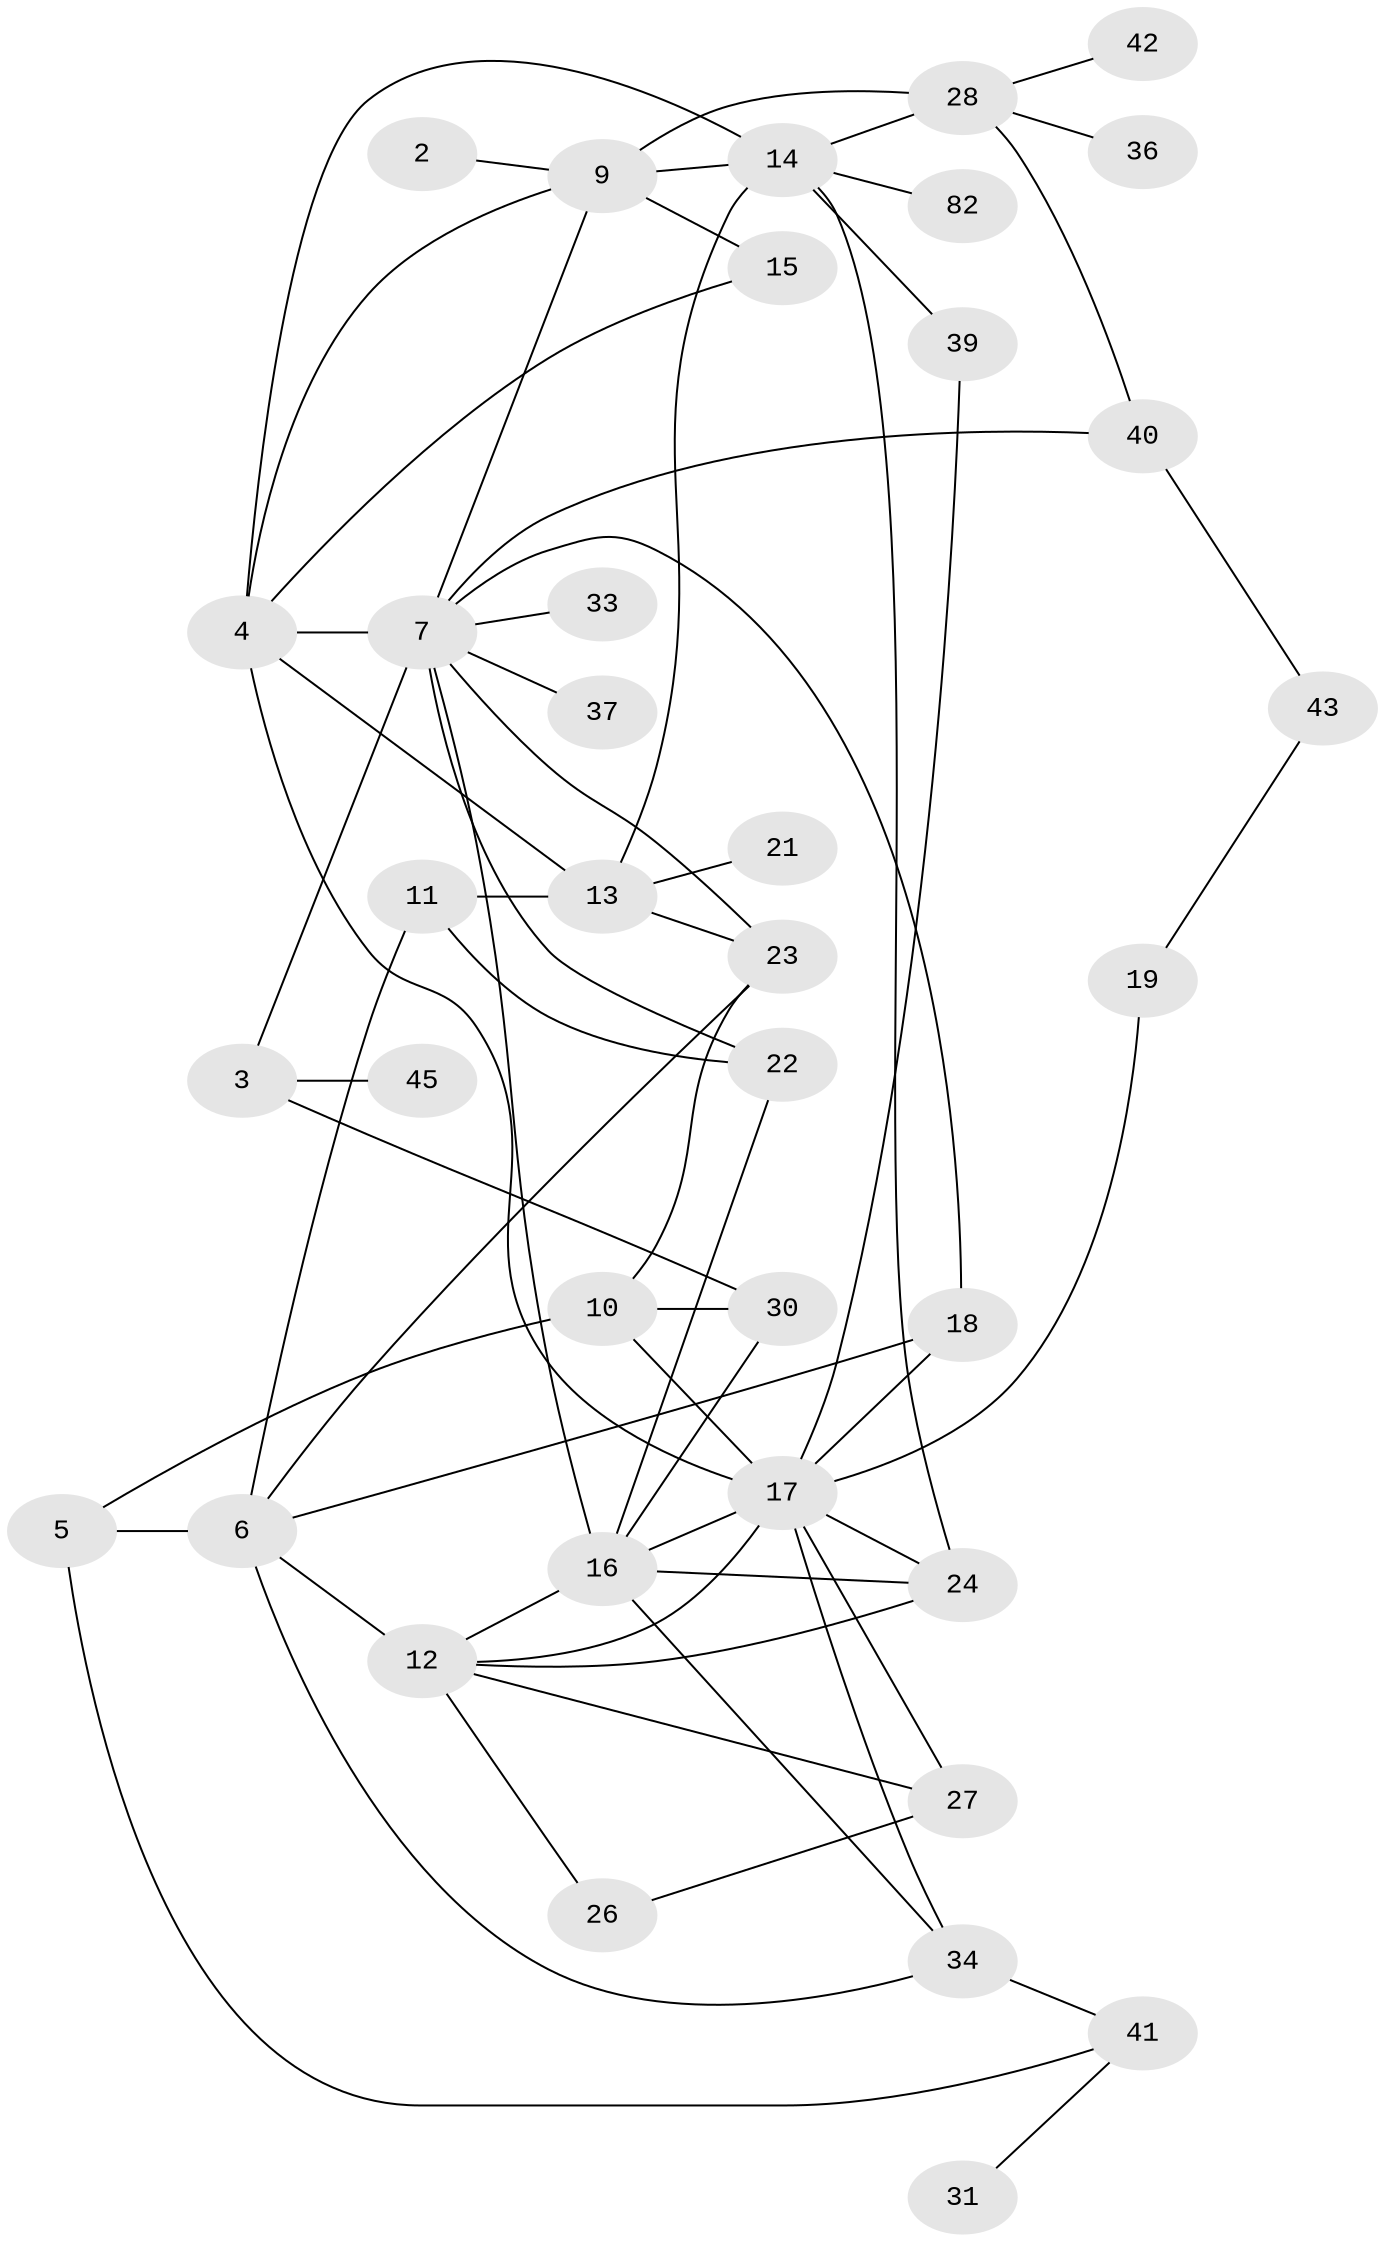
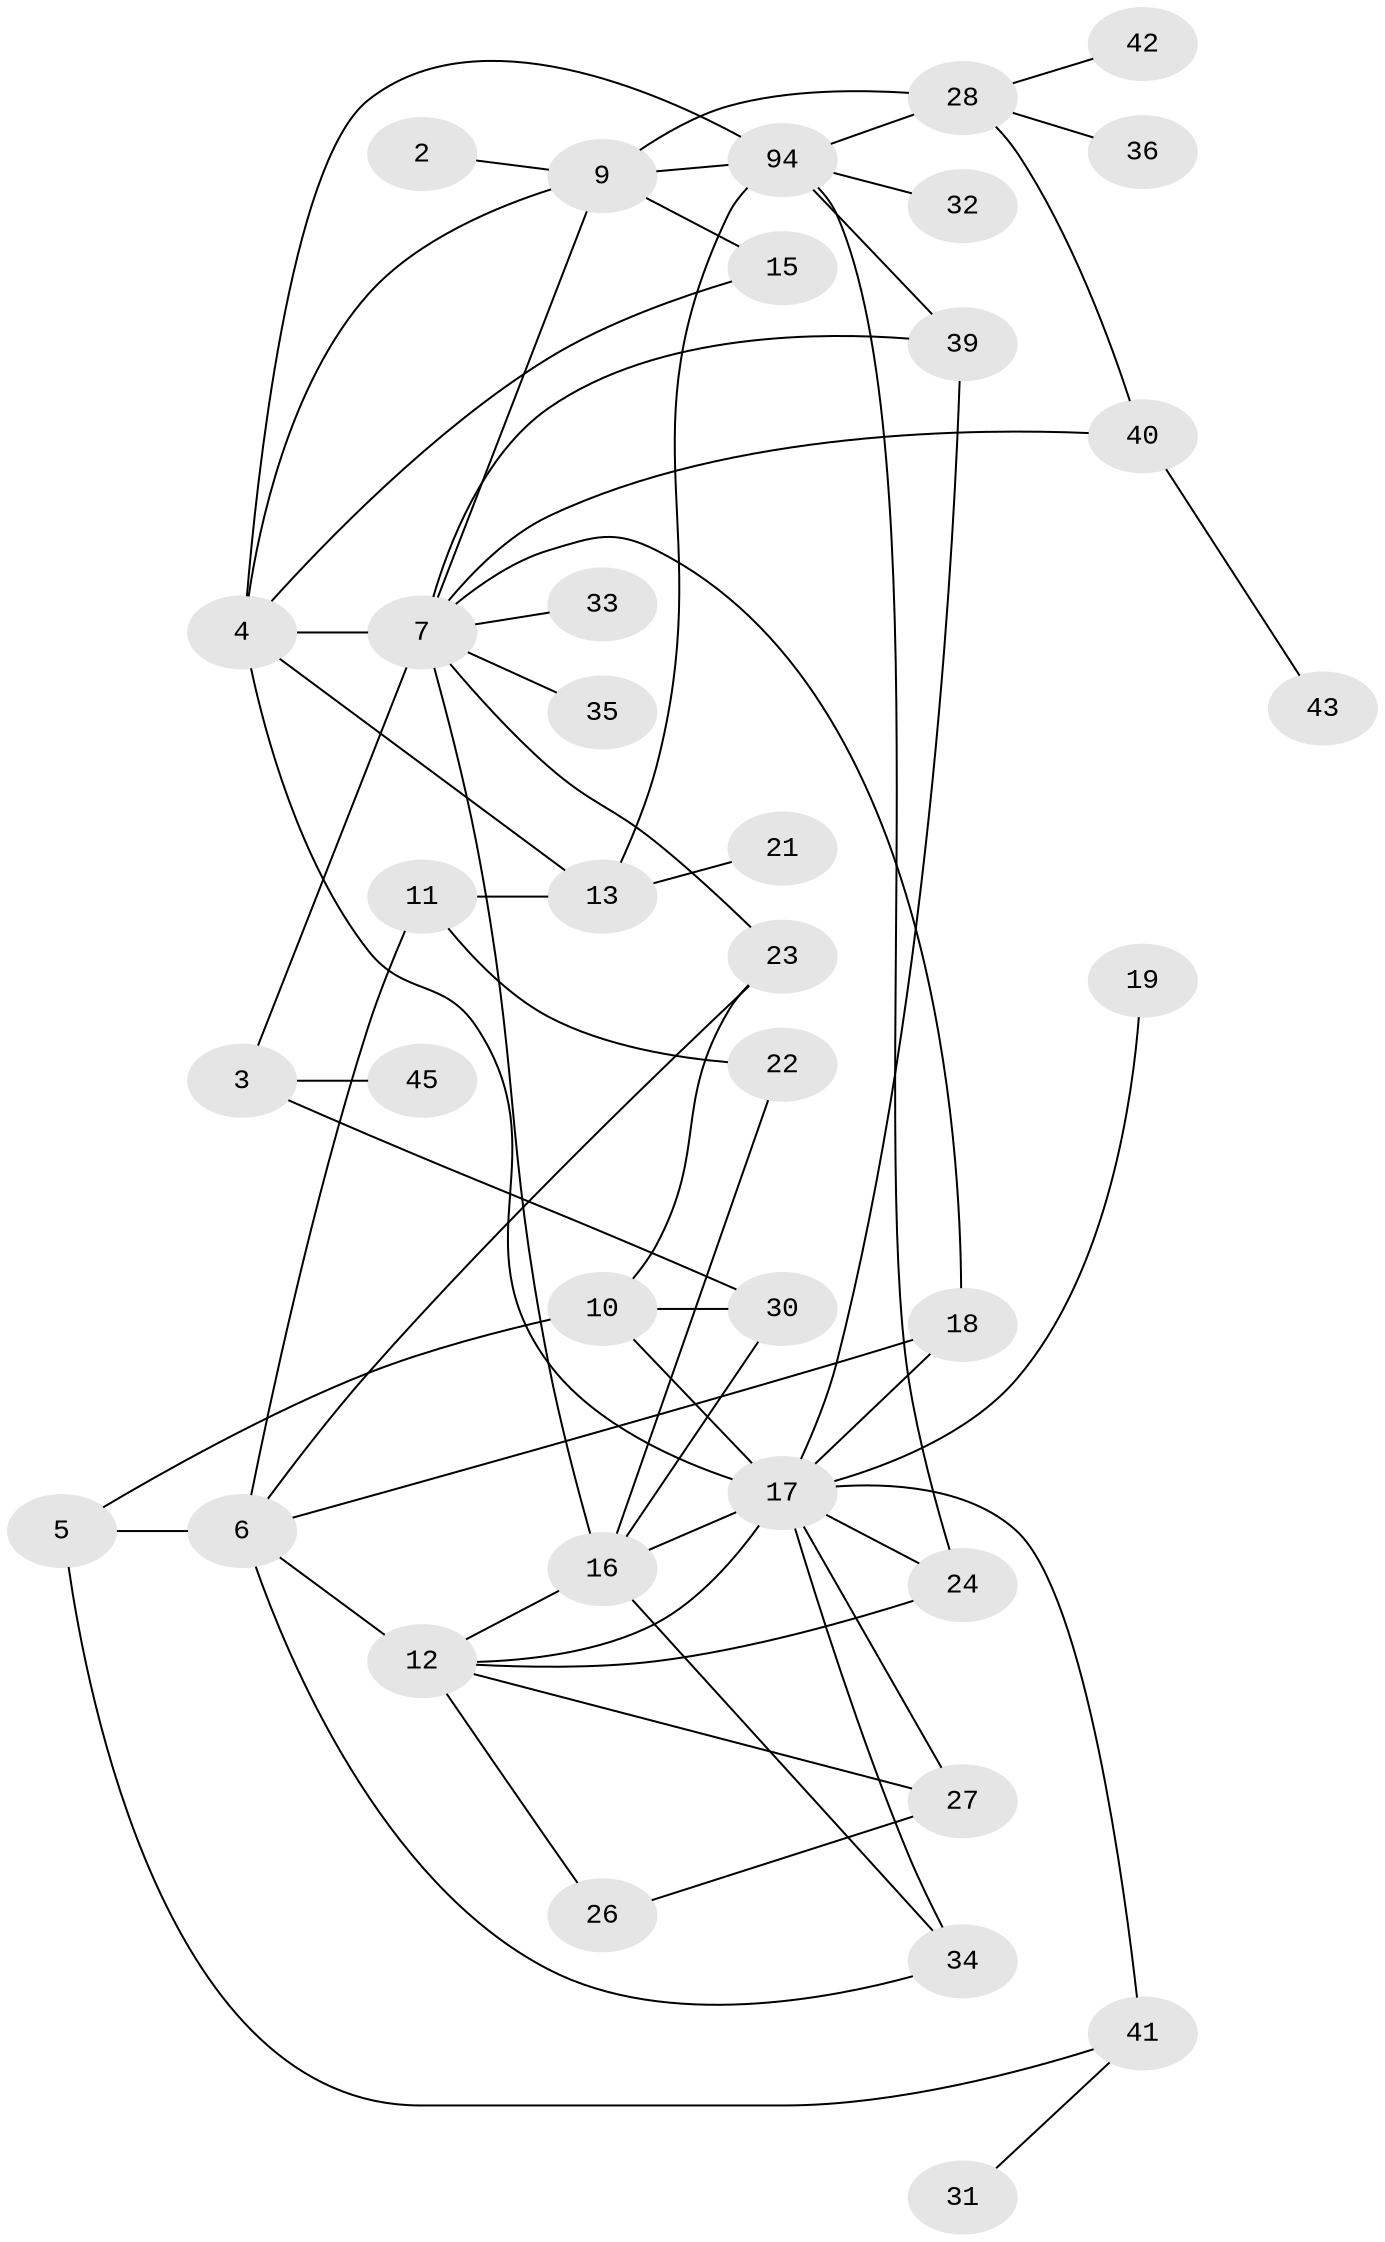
node "14": label "14" -> "94"
node "82": label "82" -> "32"
node "37": label "37" -> "35"
edge "43" -- "19": removed
edge "7" -- "22": now "7" -- "39"
edge "13" -- "23": removed
edge "16" -- "24": removed
edge "34" -- "41": now "17" -- "41"
